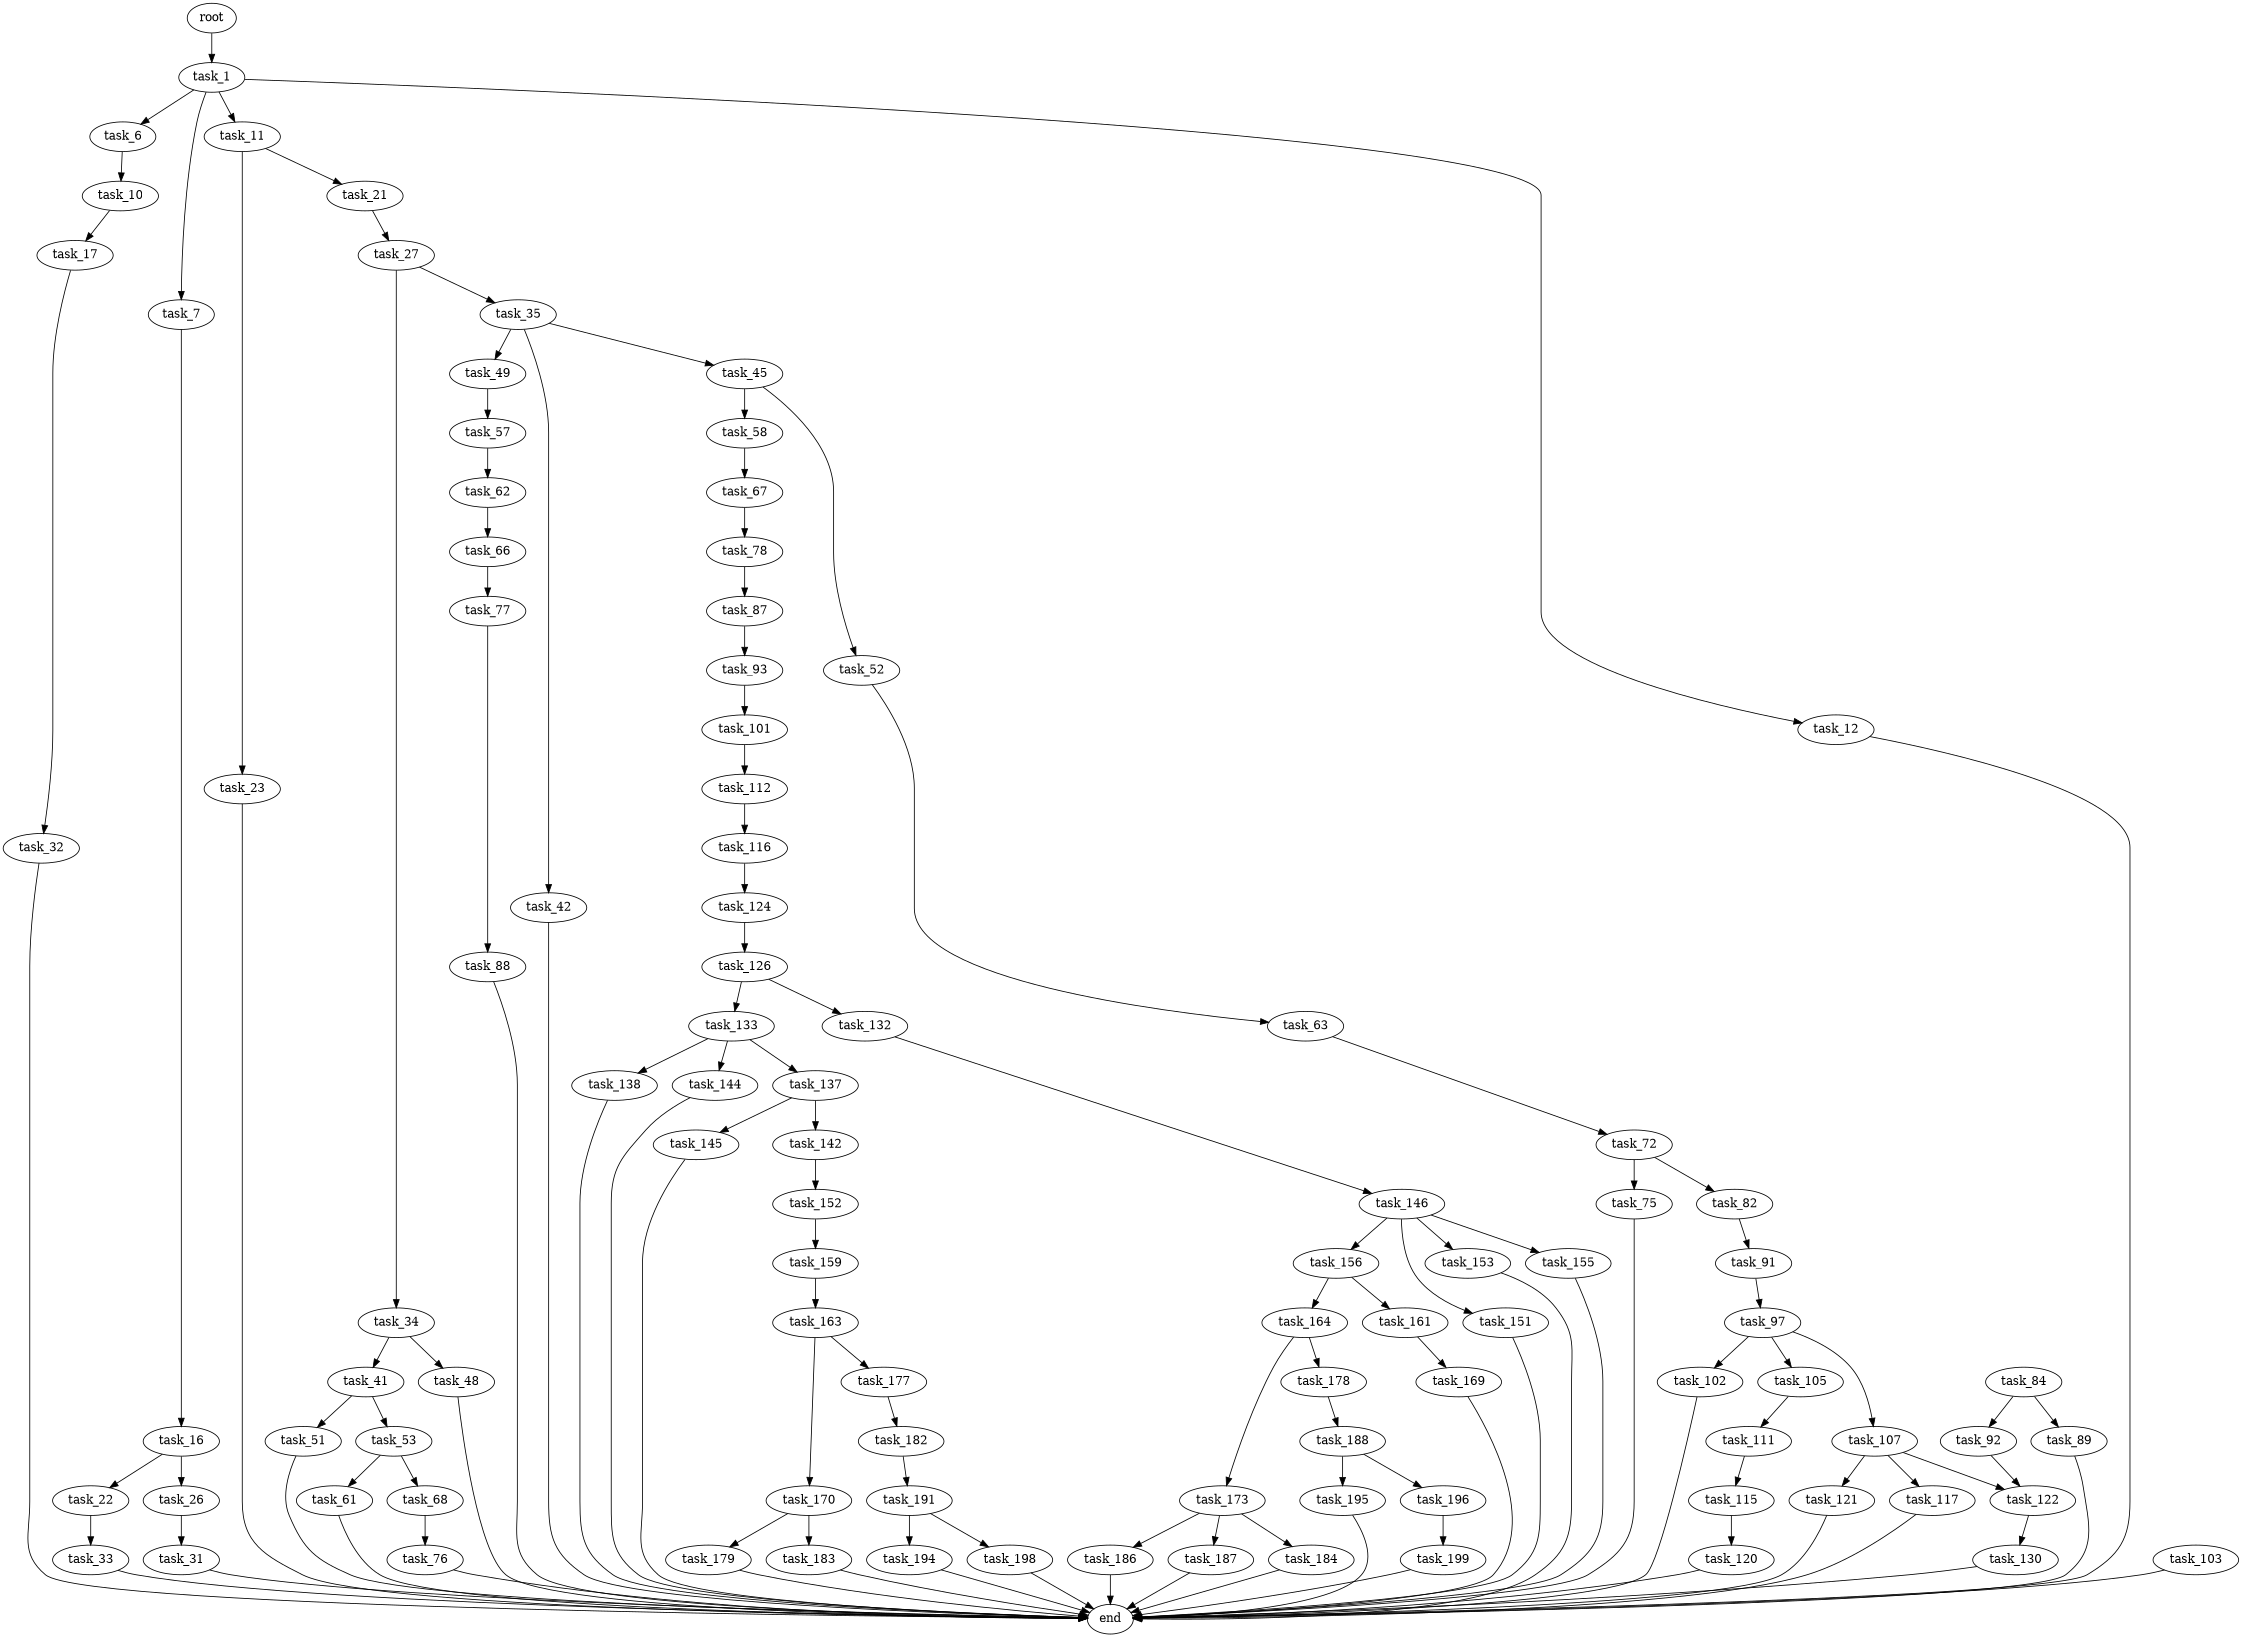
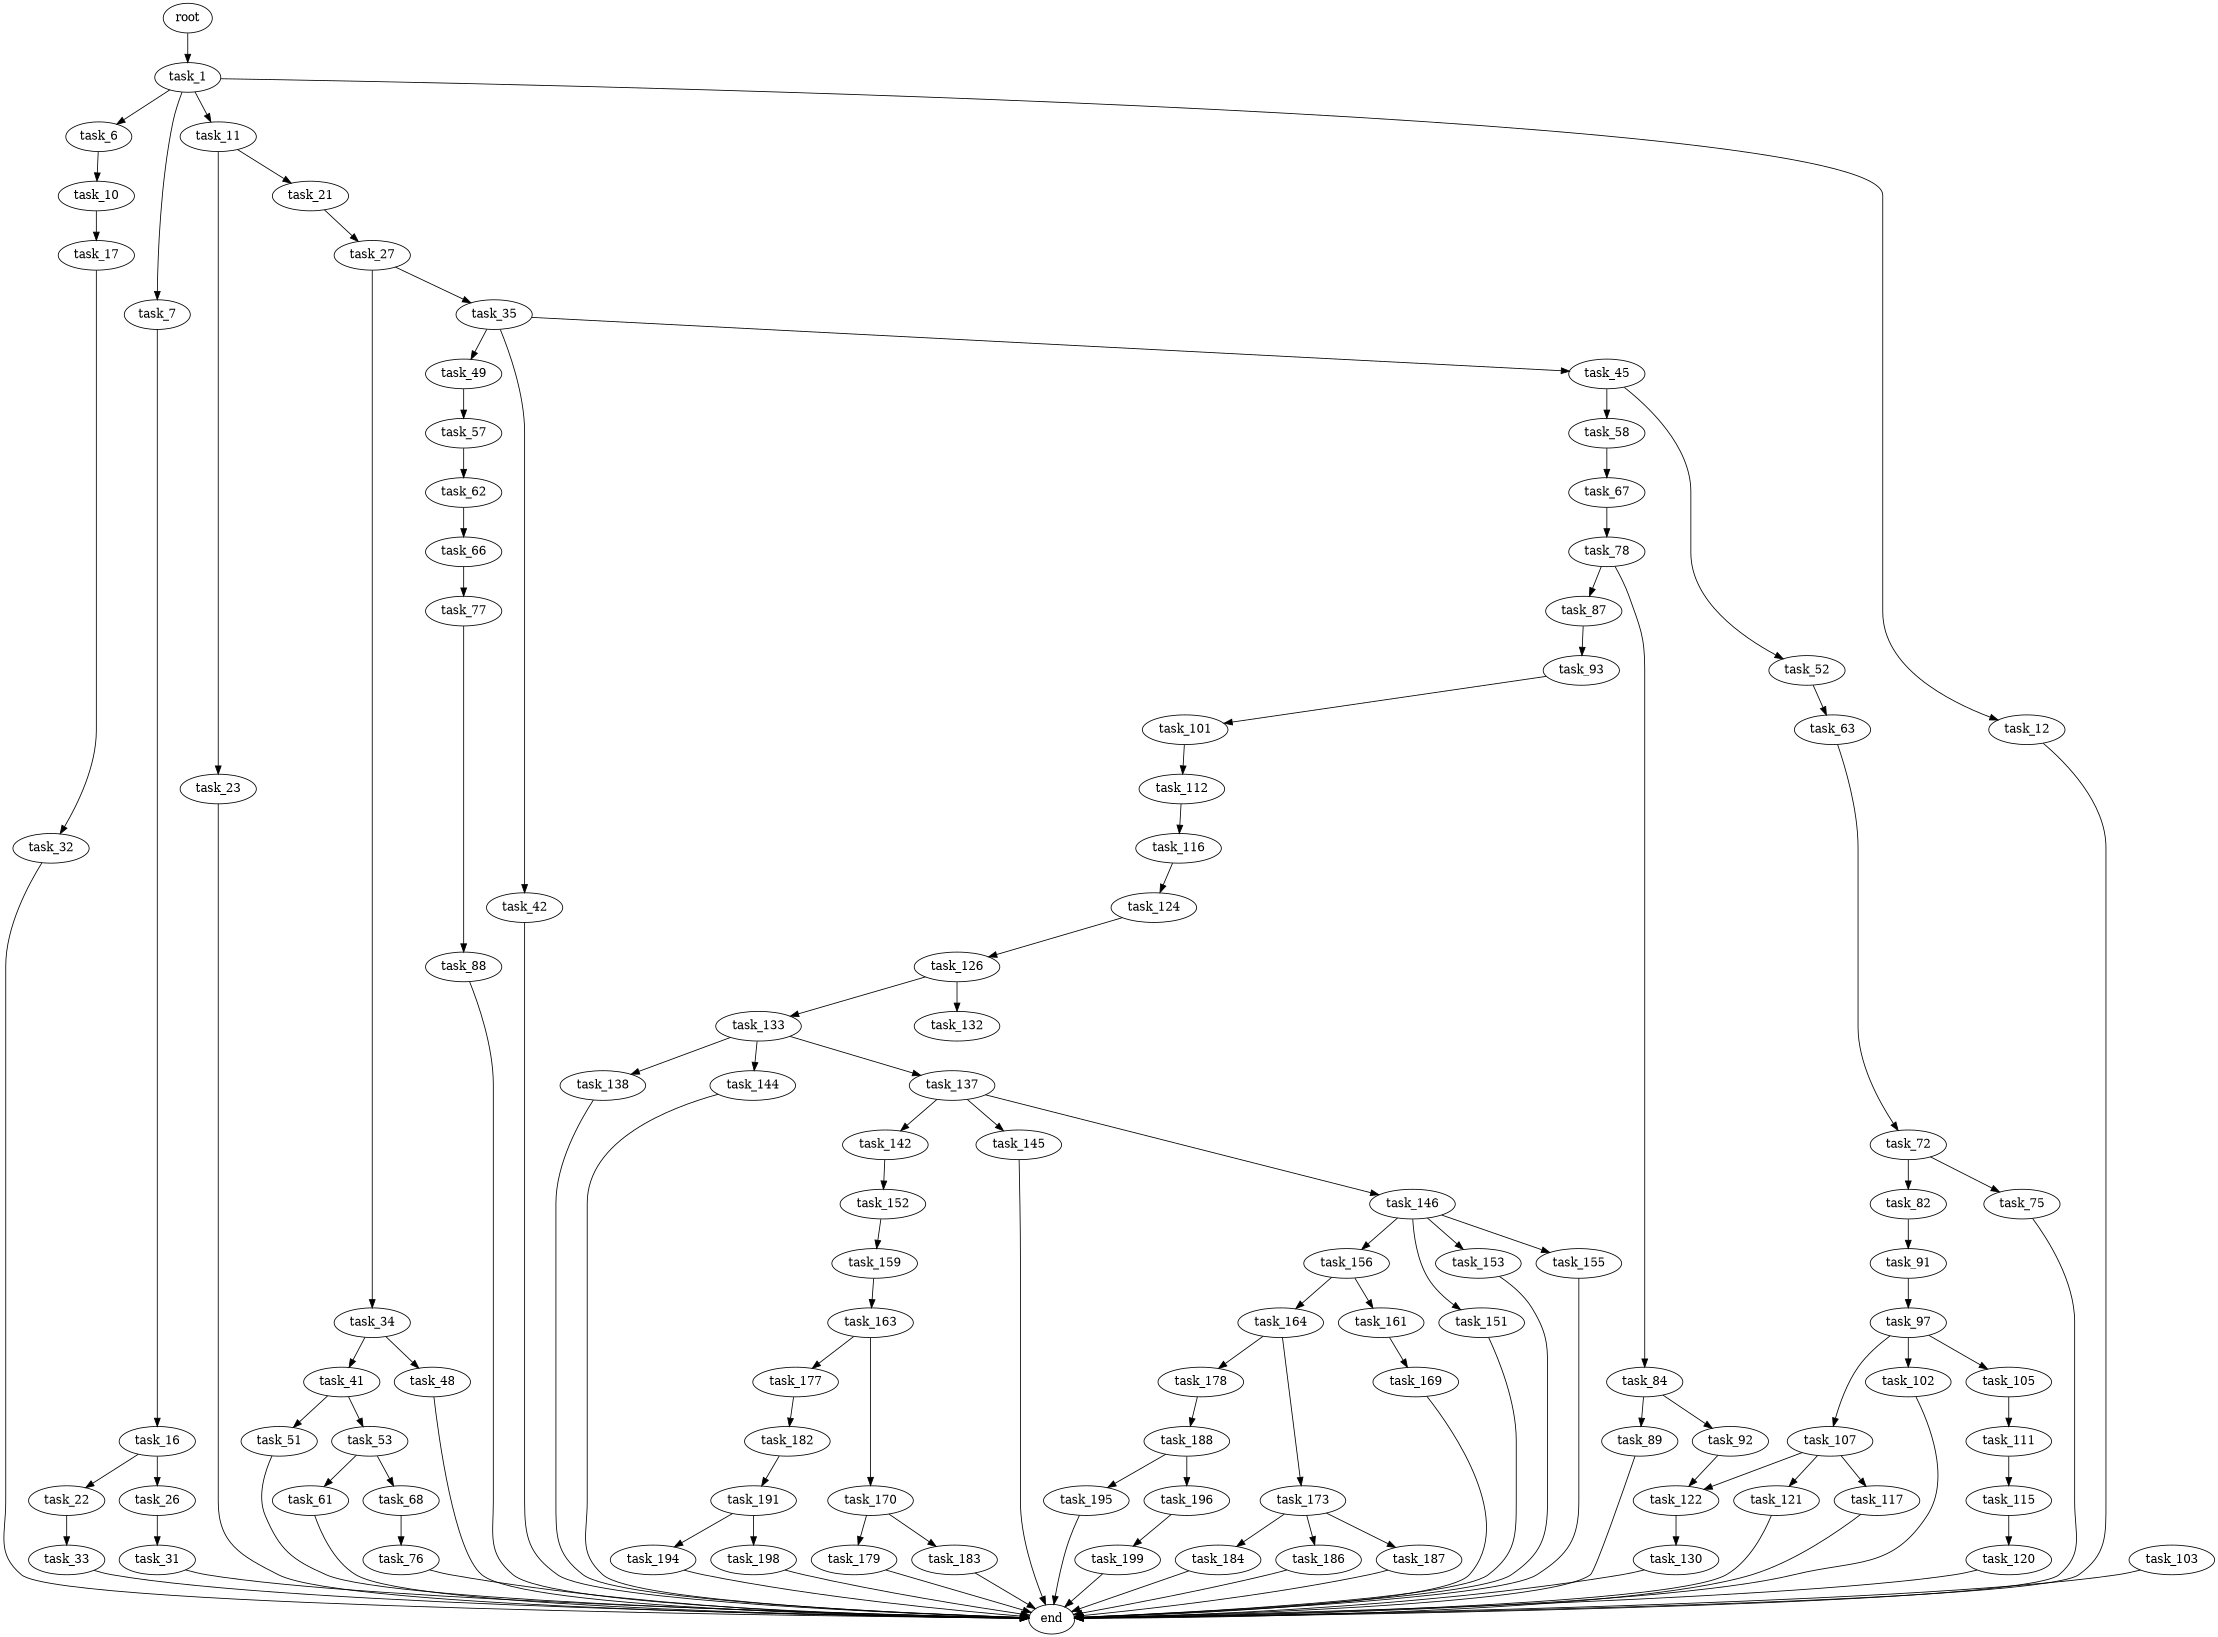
edge "task_78" -> "task_84": added
edge "task_132" -> "task_146": now "task_137" -> "task_146"
